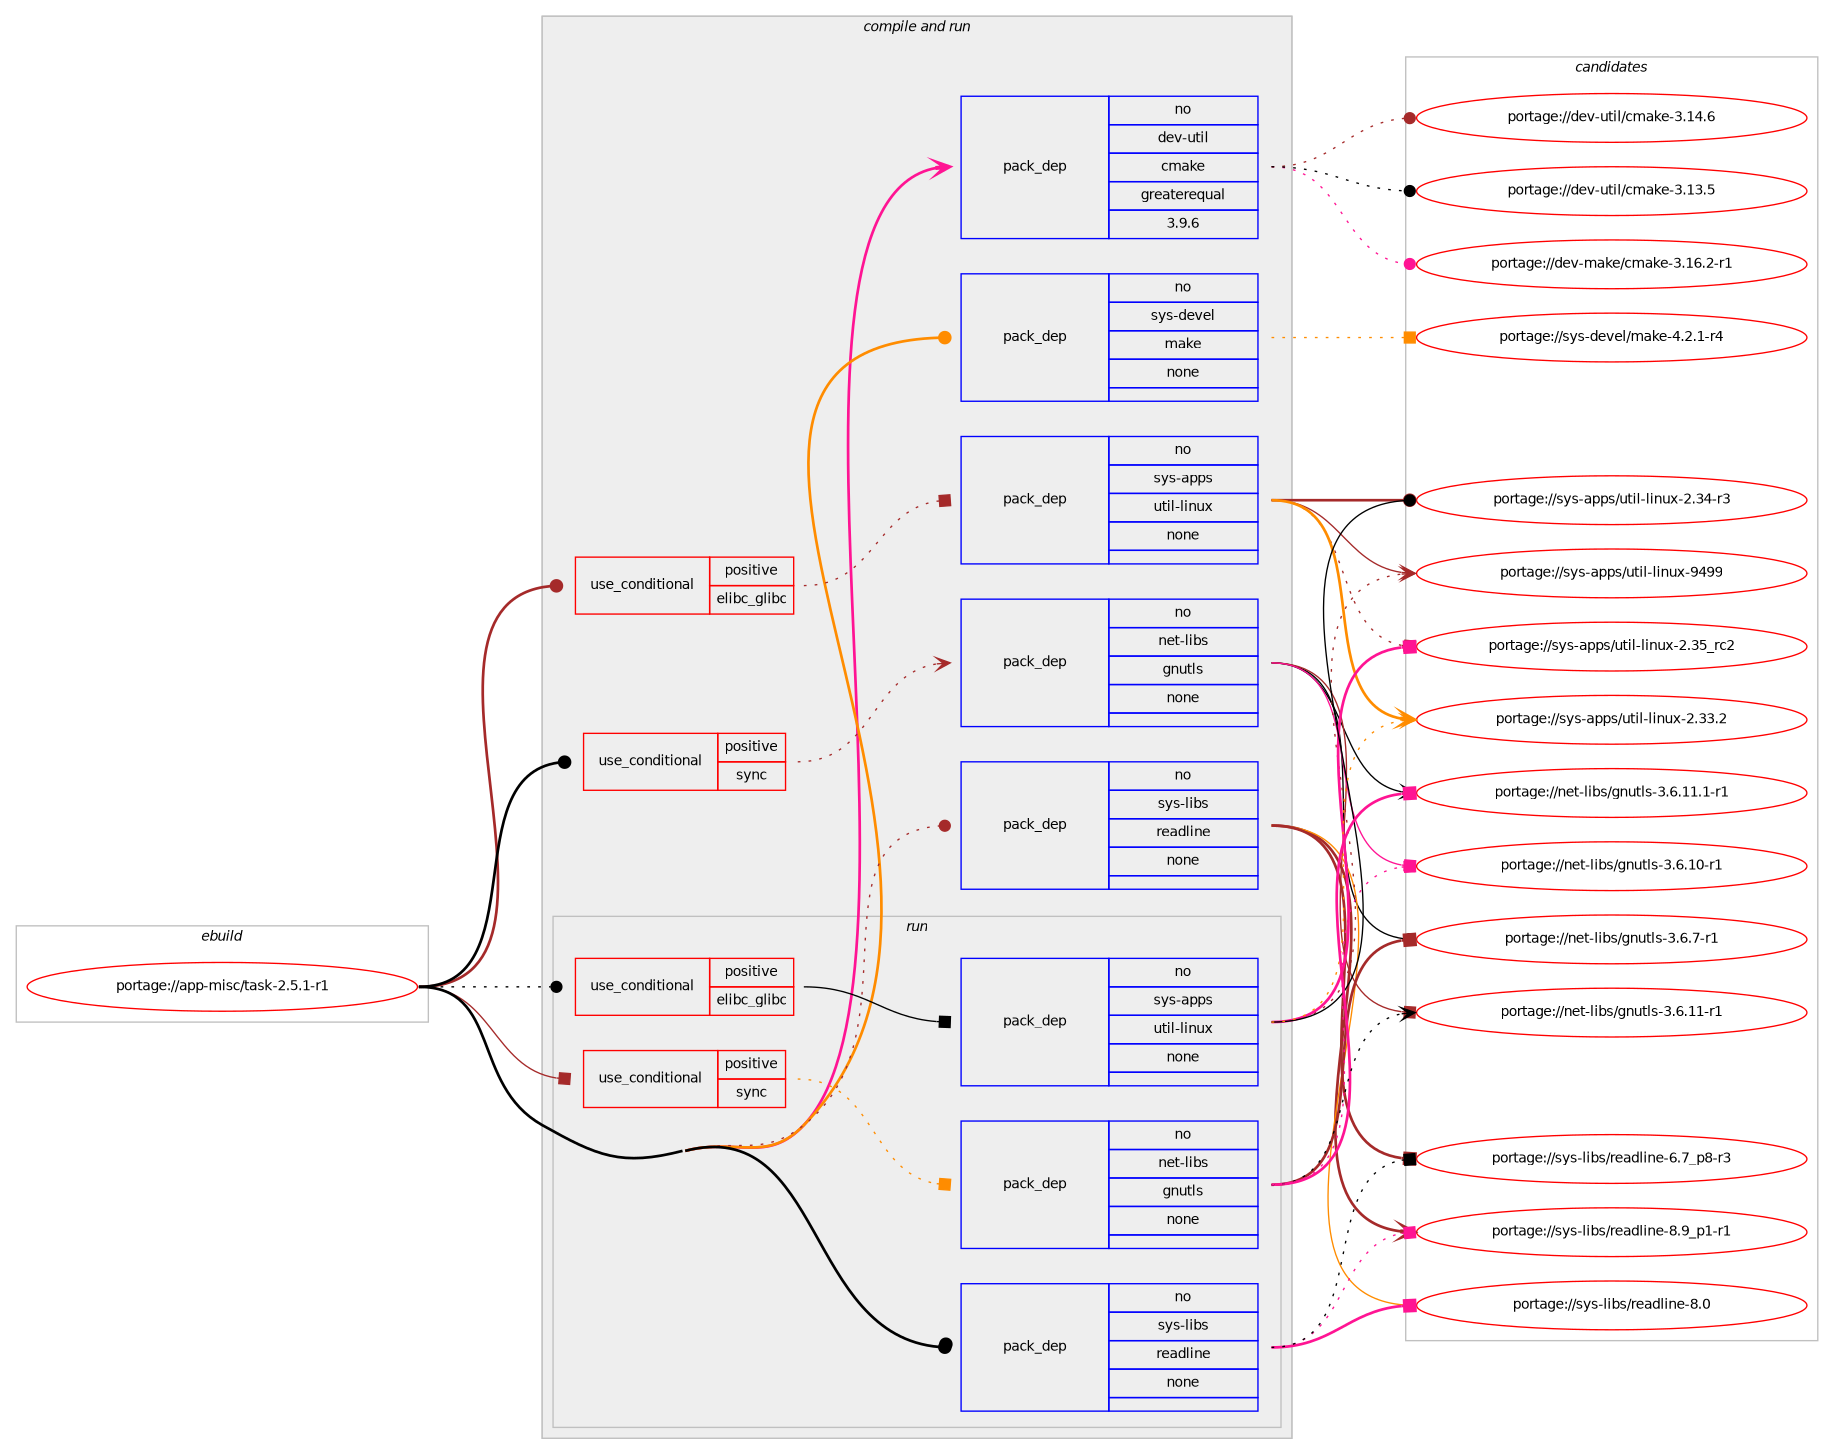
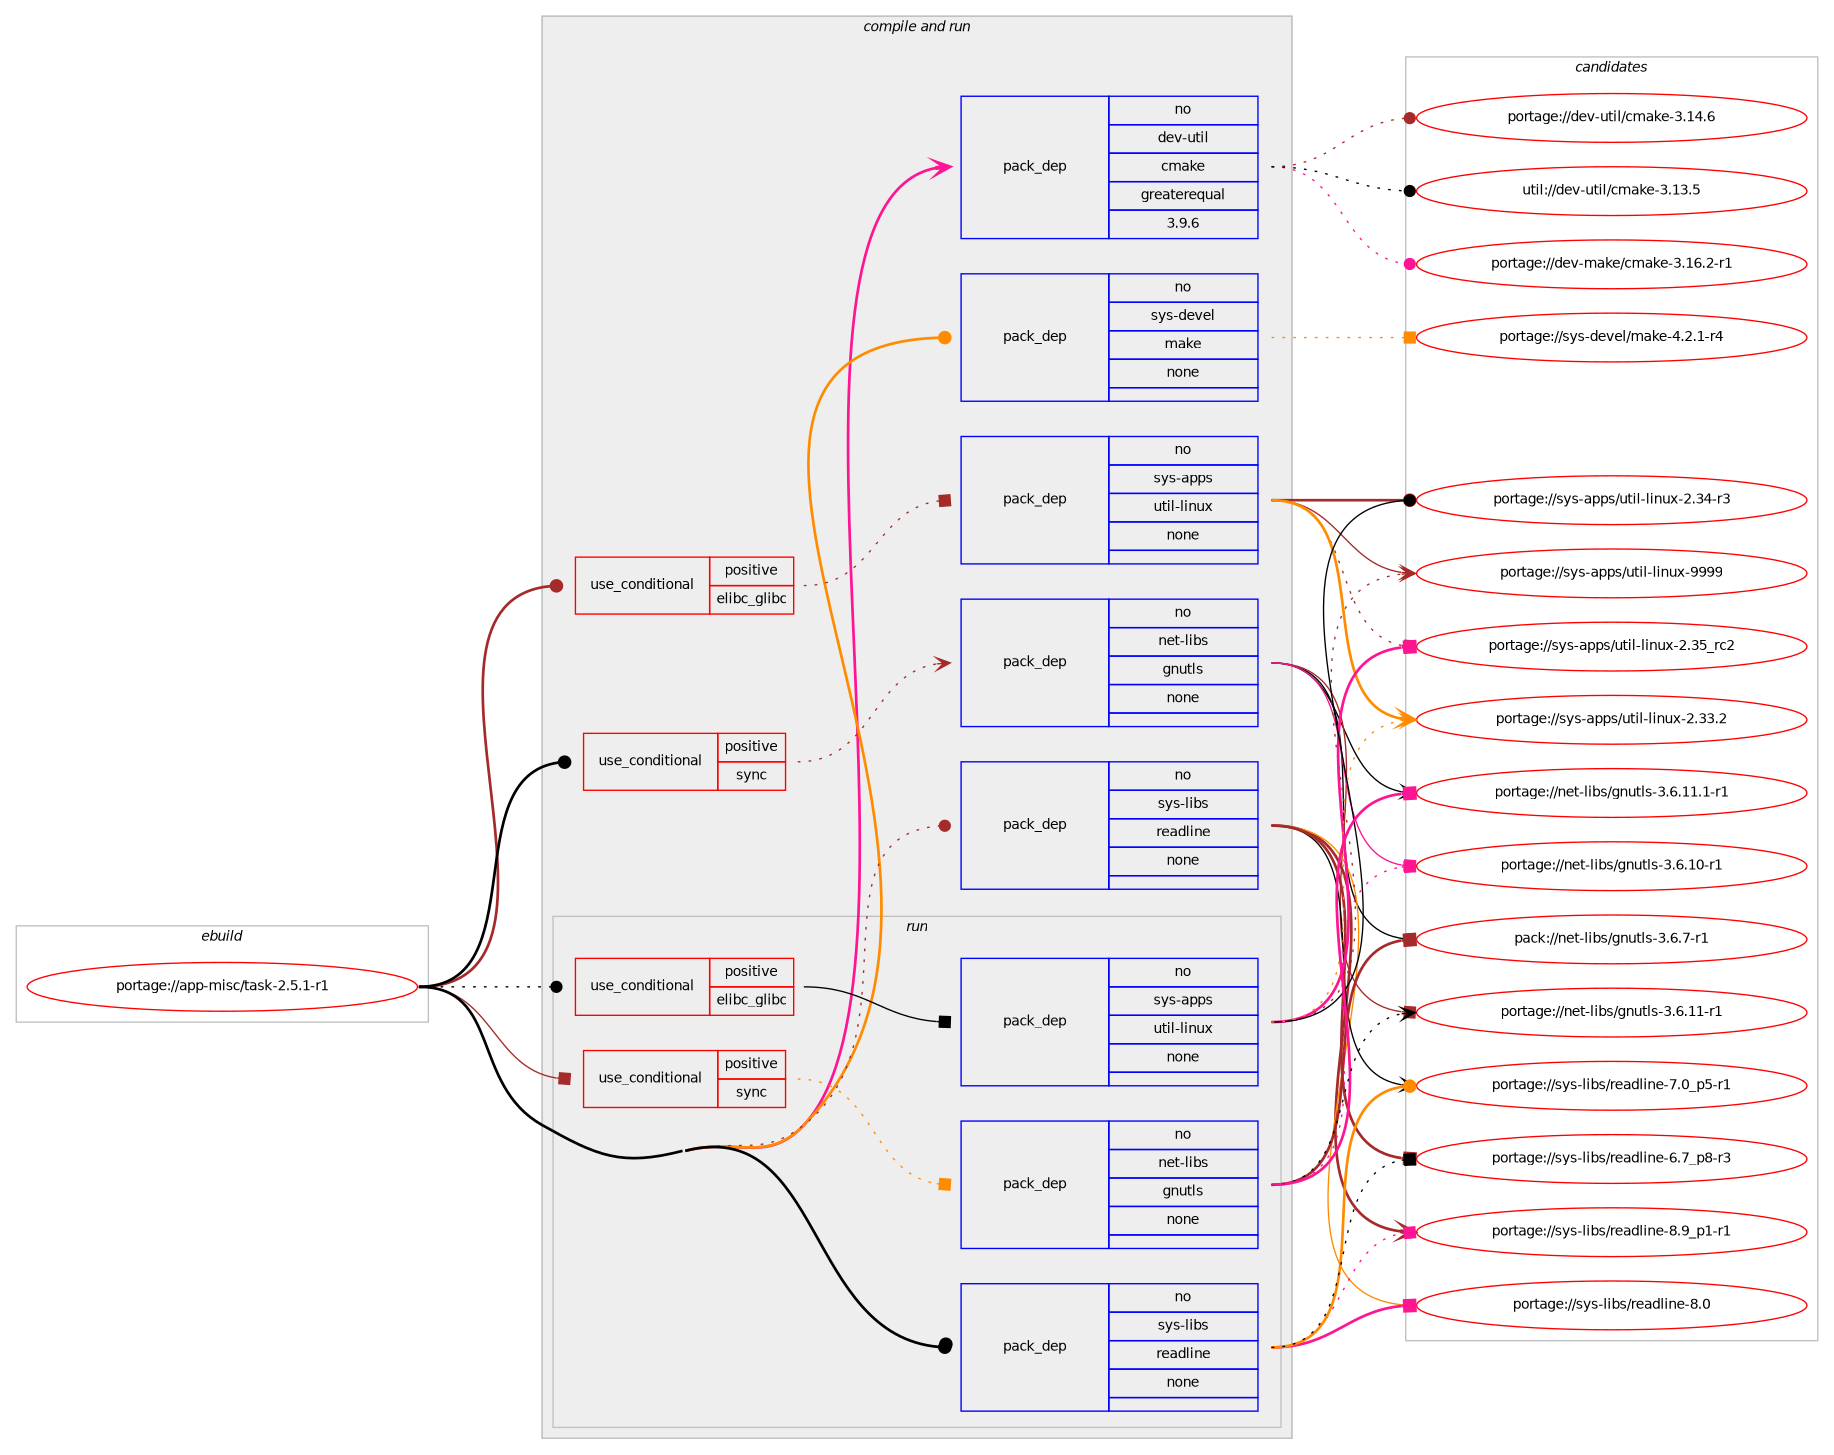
node "portage://dev-util/cmake-3.13.5": label "portage://dev-util/cmake-3.13.5" -> "util://dev-util/cmake-3.13.5"
node "portage://sys-apps/util-linux-9499": label "portage://sys-apps/util-linux-9499" -> "portage://sys-apps/util-linux-9999"
node "portage://net-libs/gnutls-3.6.7-r1": label "portage://net-libs/gnutls-3.6.7-r1" -> "pack://net-libs/gnutls-3.6.7-r1"
node "portage://sys-libs/readline-7.0_p5-r1": added
